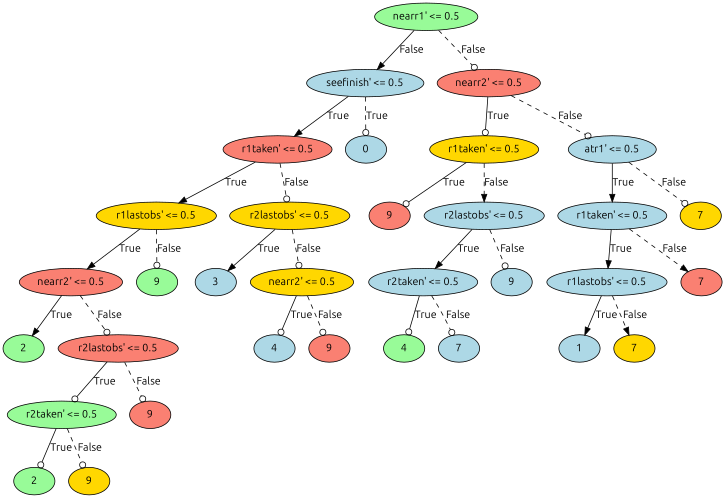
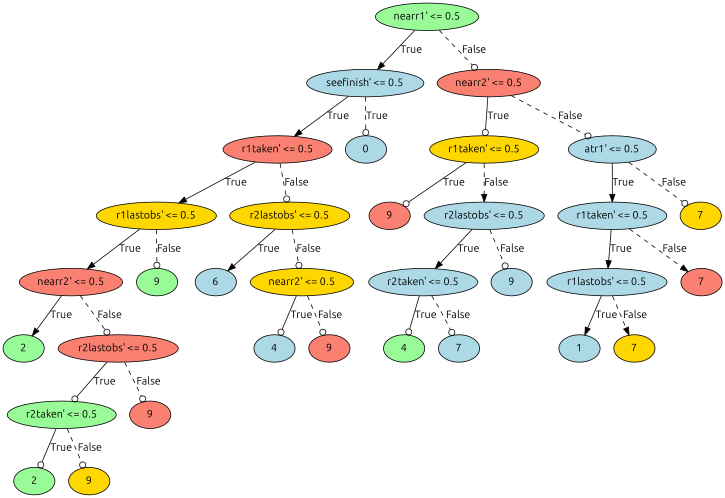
edge "nearr1' <= 0.5" -> "seefinish' <= 0.5": label "False" -> "True"
node "3": label "3" -> "6"
